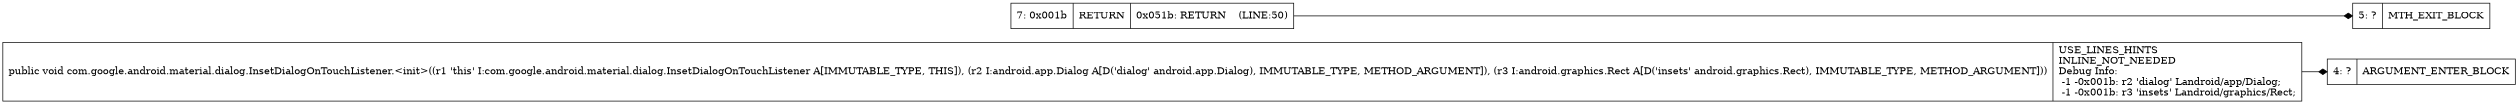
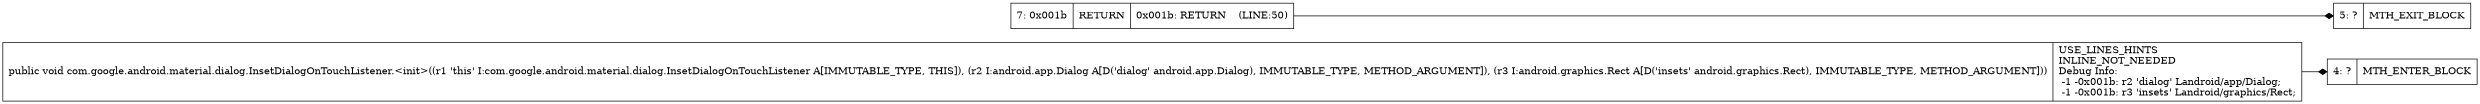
node "7: 0x001b": text "0x051b: RETURN    (LINE:50)" -> "0x001b: RETURN    (LINE:50)"
node "4: ?": text "ARGUMENT_ENTER_BLOCK" -> "MTH_ENTER_BLOCK"
